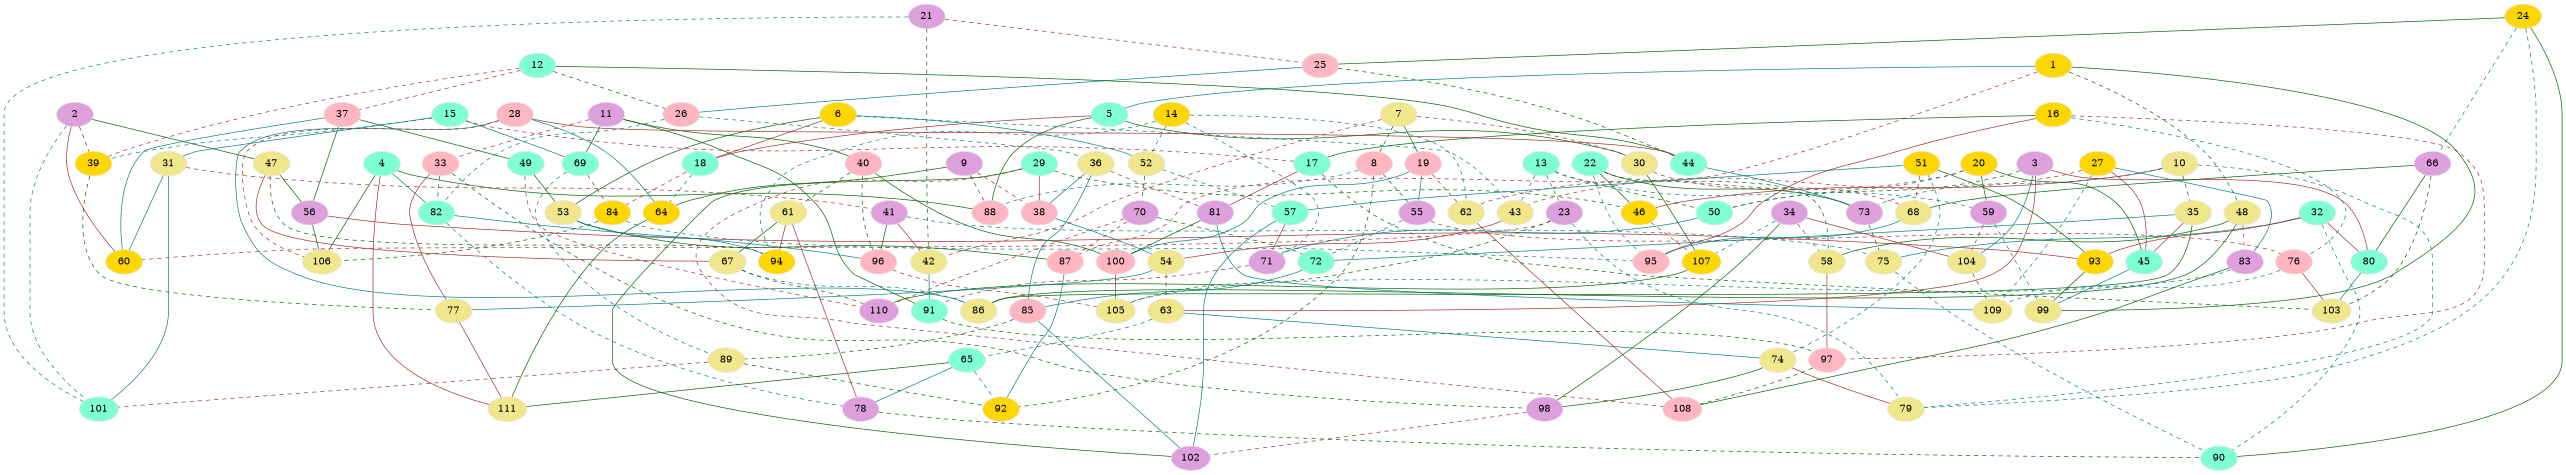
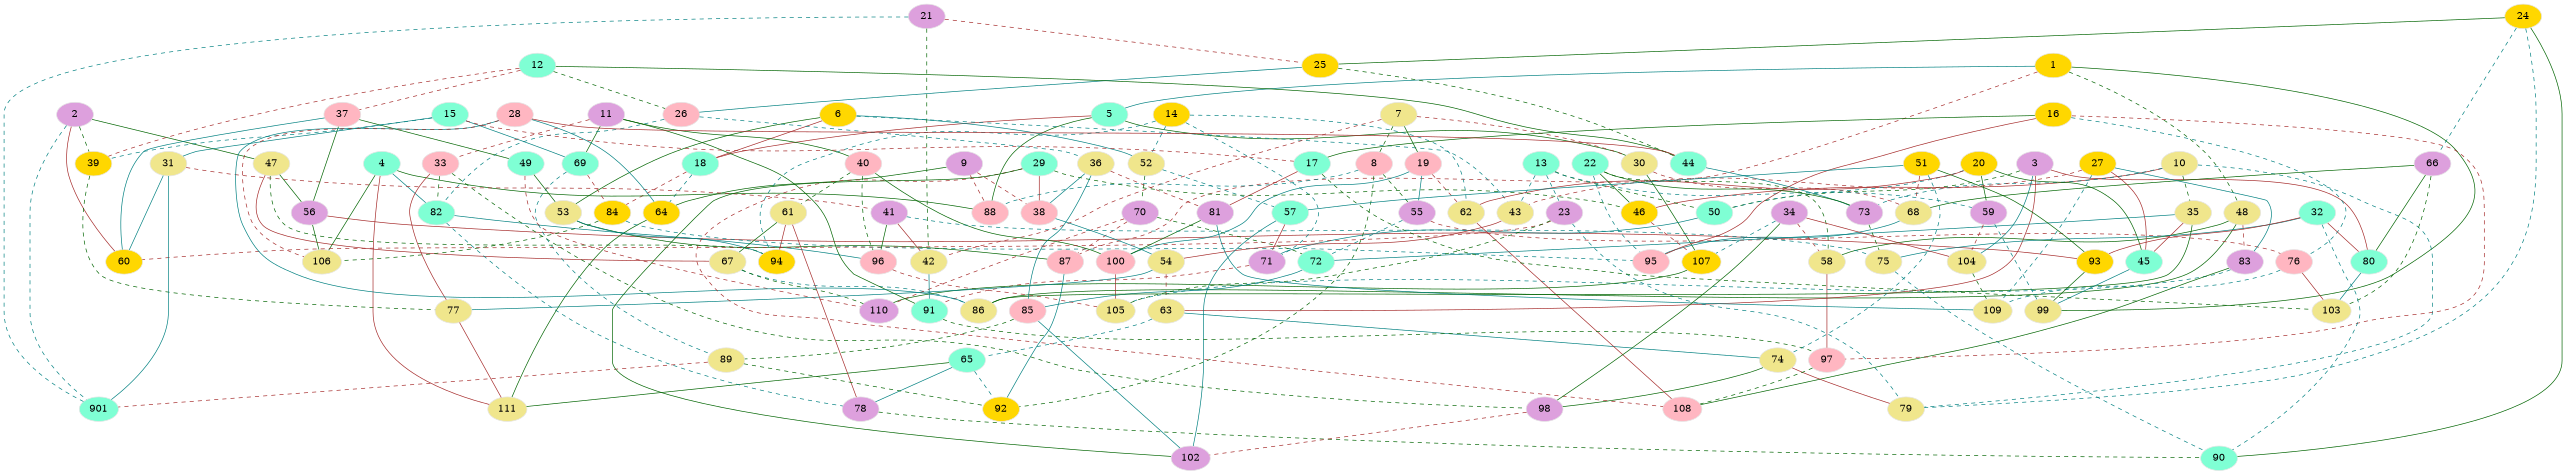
node "25": fillcolor lightpink -> gold
edge "20" -- "62": style dashed -> solid
node "101": label "101" -> "901"
